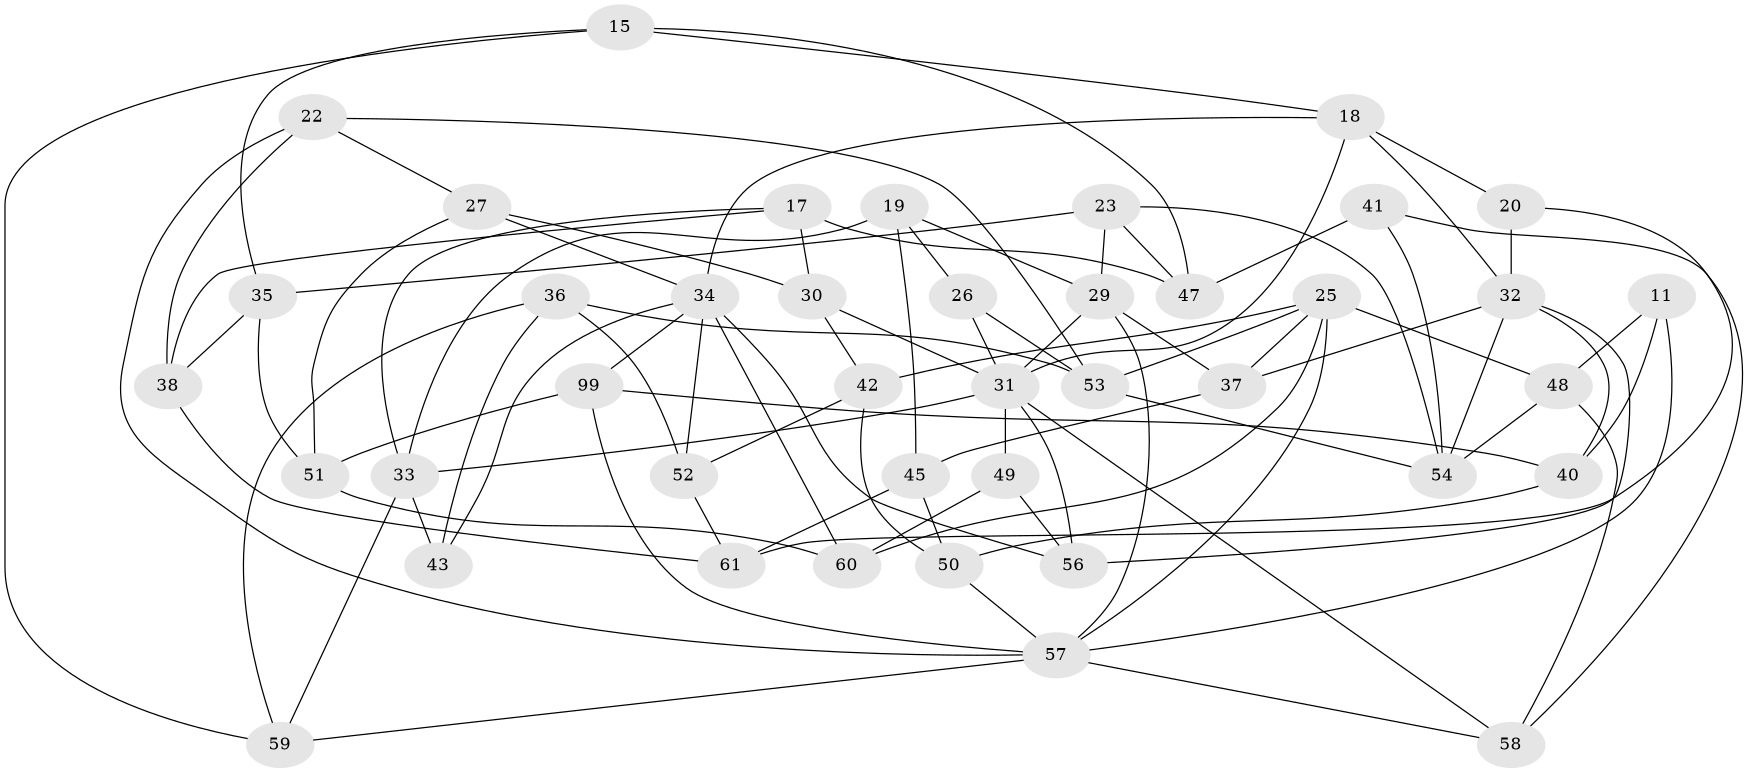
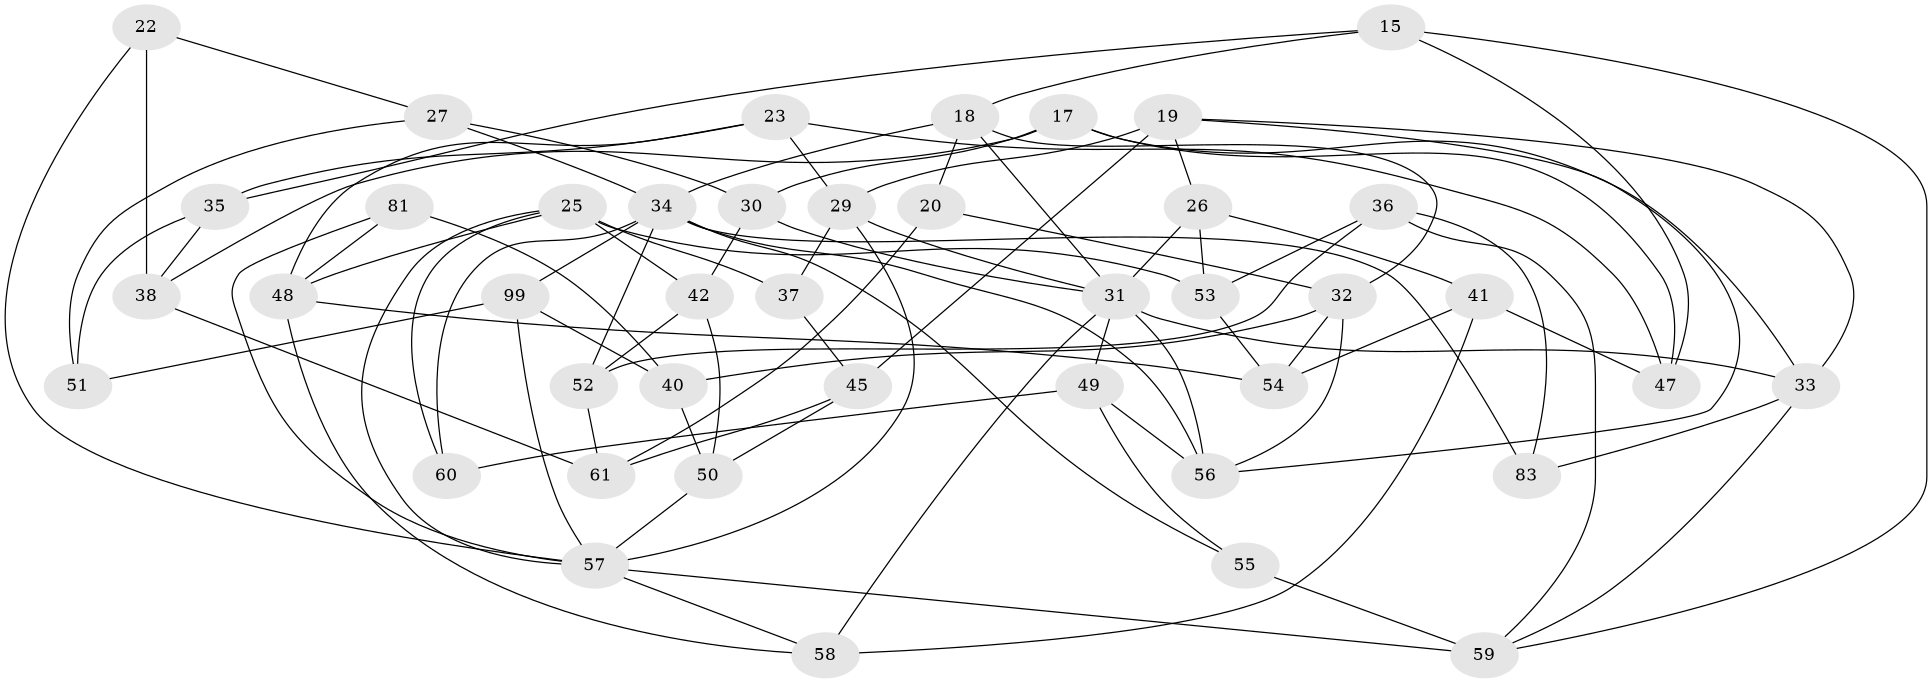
edge "22" -- "53": removed
edge "26" -- "41": added
edge "23" -- "54": now "23" -- "48"
node "11": label "11" -> "81"
edge "19" -- "56": added
edge "32" -- "37": removed
edge "51" -- "60": removed
node "43": label "43" -> "83"
node "55": added
